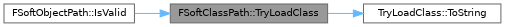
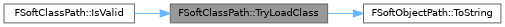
node "FSoftObjectPath::IsValid": label "FSoftObjectPath::IsValid" -> "FSoftClassPath::IsValid"
node "TryLoadClass::ToString": label "TryLoadClass::ToString" -> "FSoftObjectPath::ToString"
